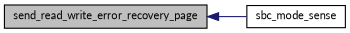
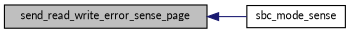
node "send_read_write_error_recovery_page": label "send_read_write_error_recovery_page" -> "send_read_write_error_sense_page"
